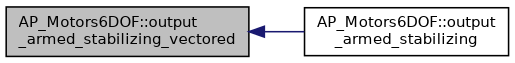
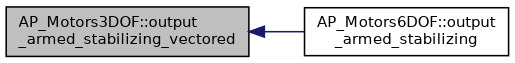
node "AP_Motors6DOF::output _armed_stabilizing_vectored": label "AP_Motors6DOF::output _armed_stabilizing_vectored" -> "AP_Motors3DOF::output _armed_stabilizing_vectored"
